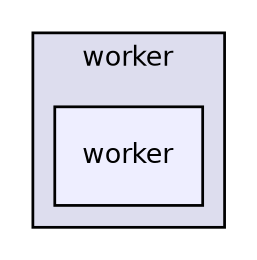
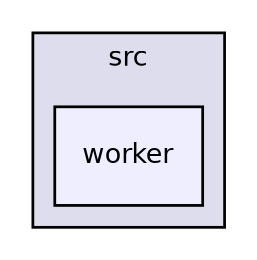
cluster "worker": label "worker" -> "src"
